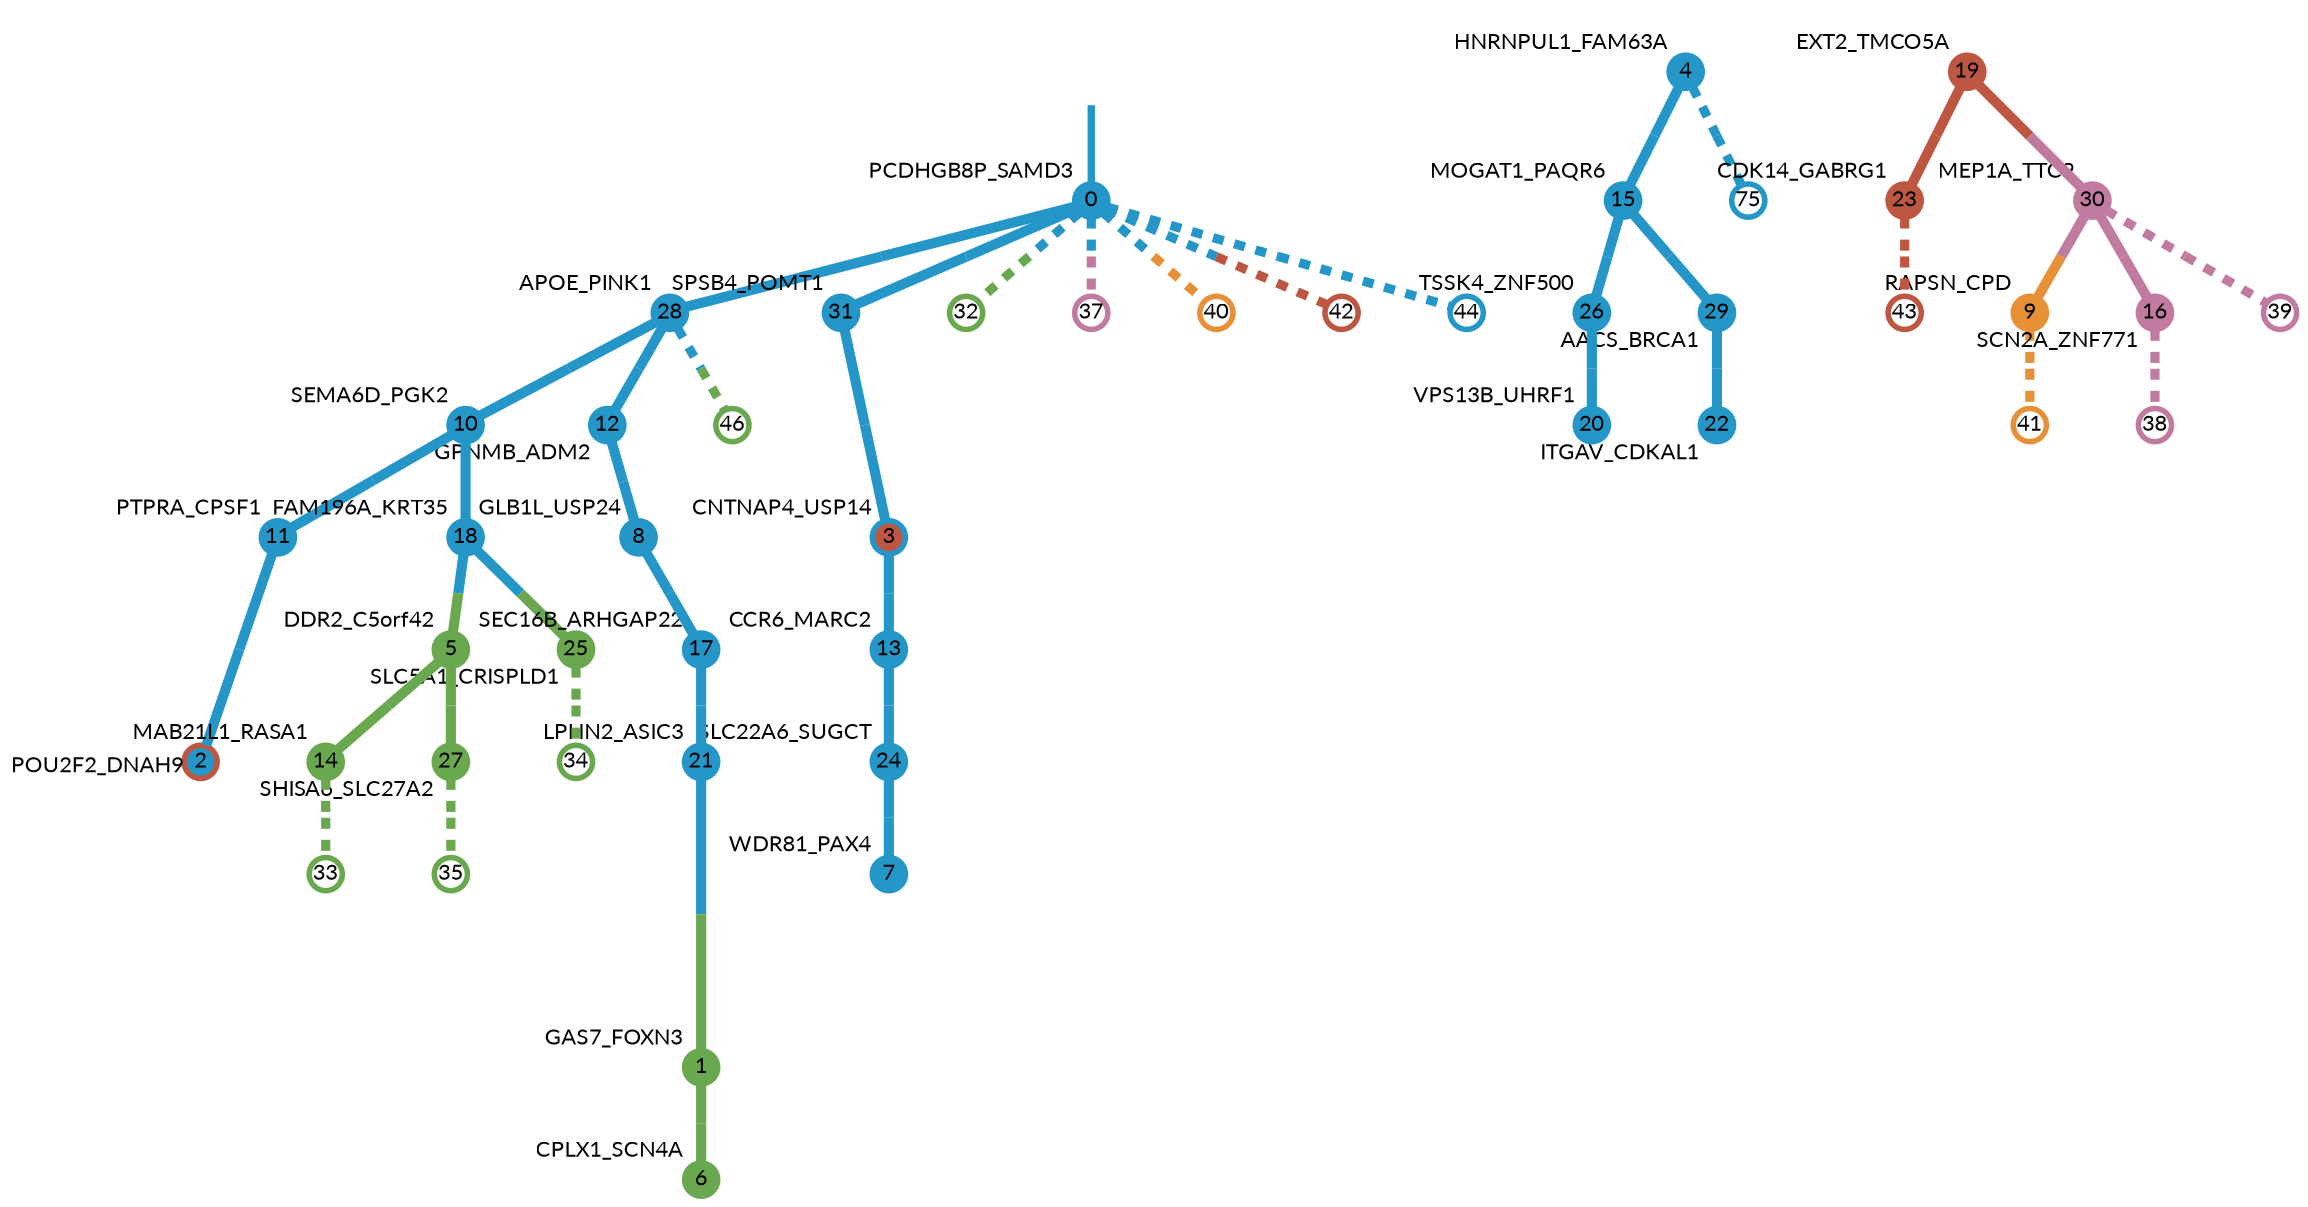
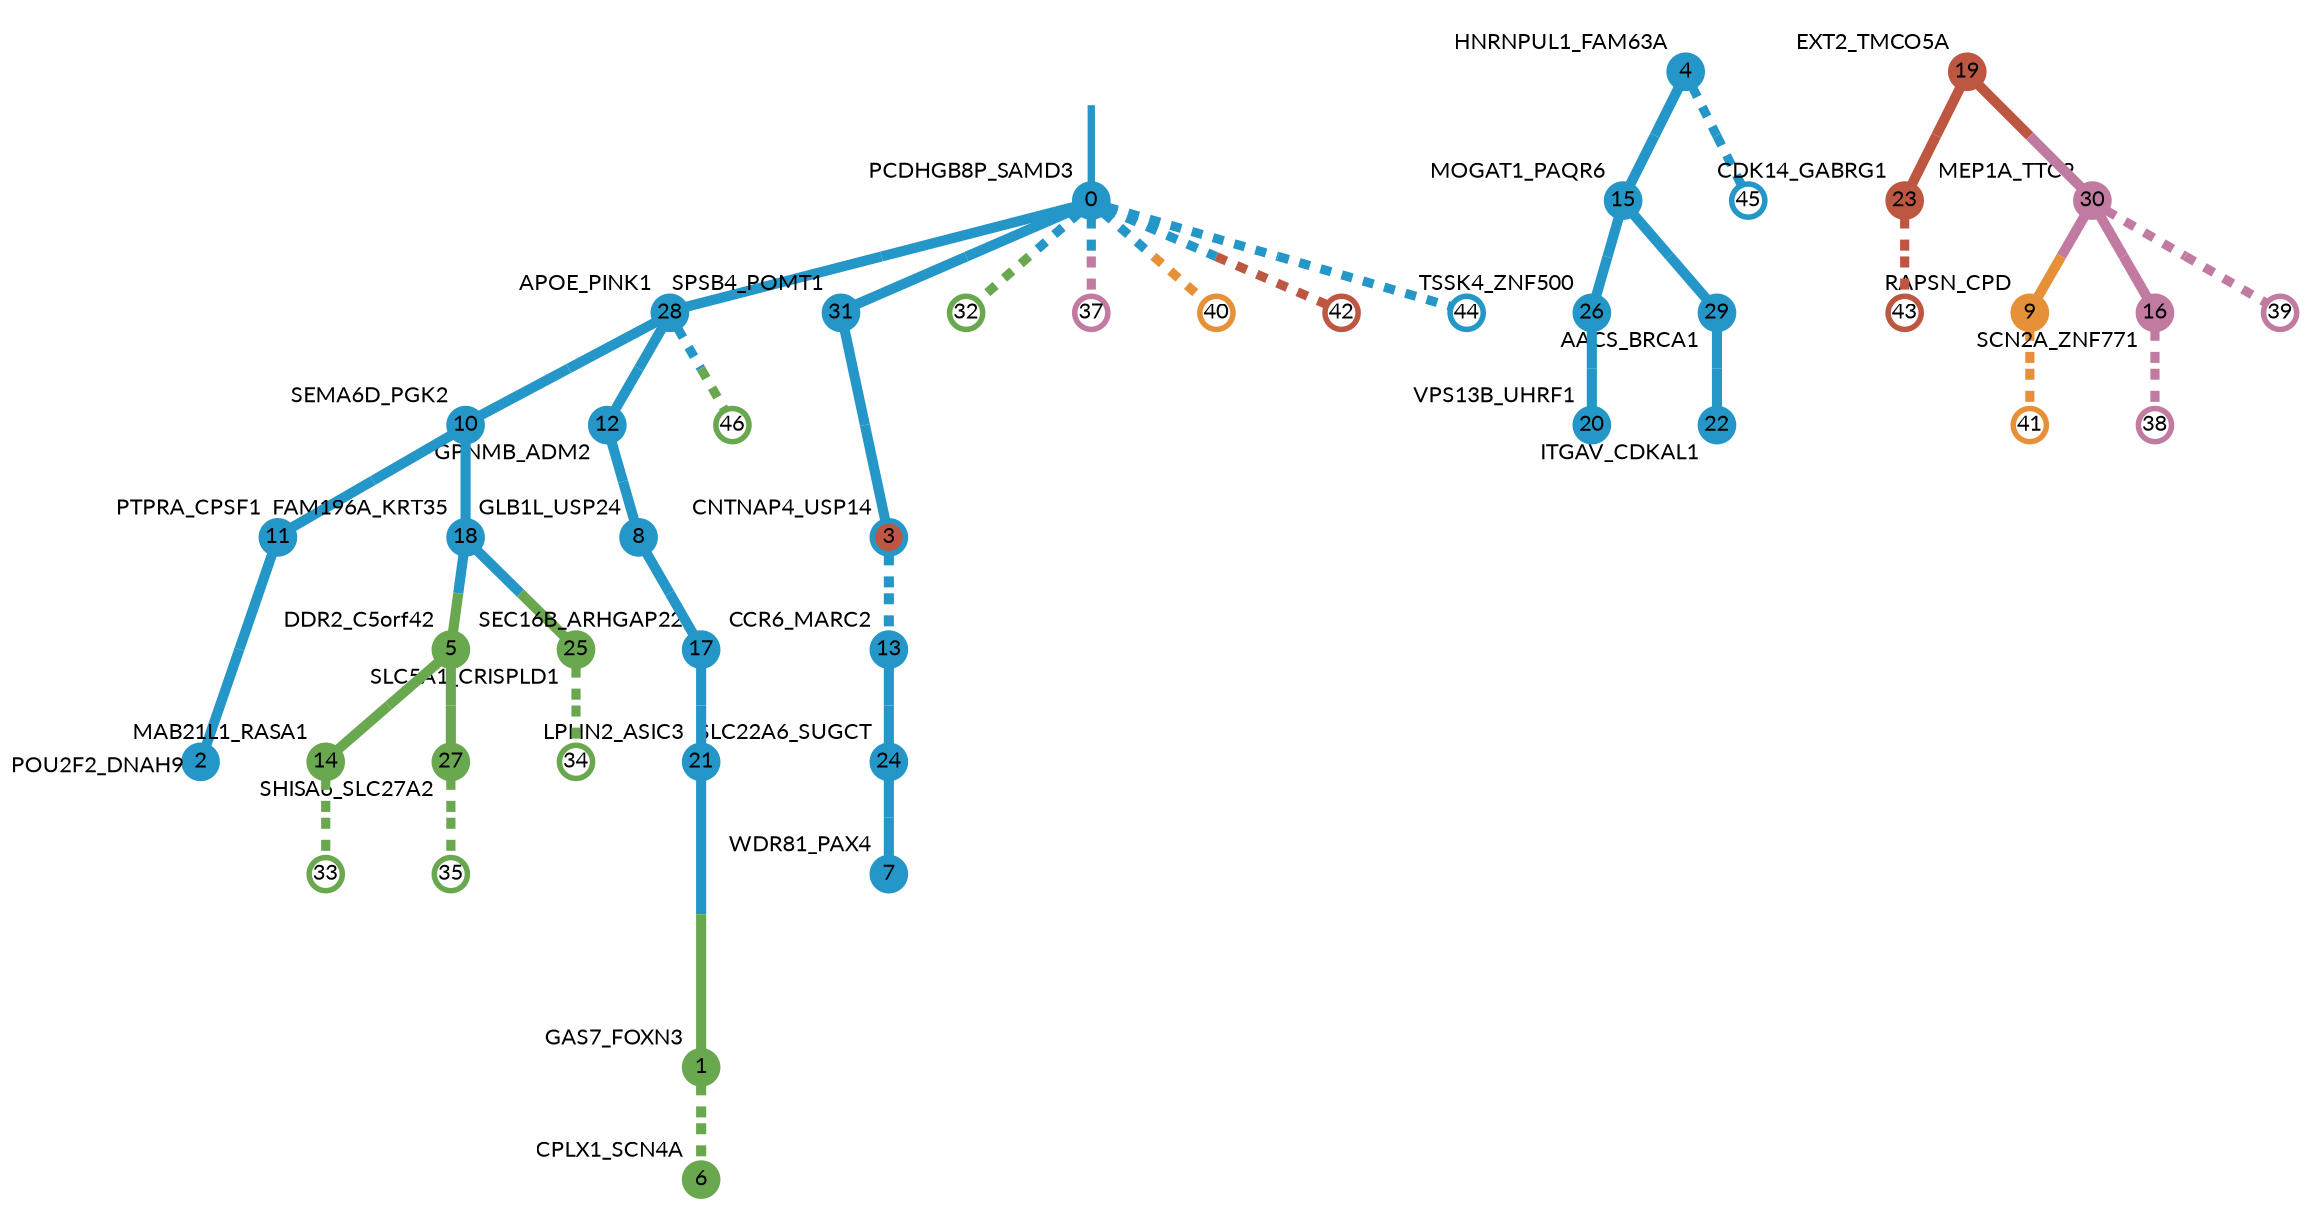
node "75": label "75" -> "45"
edge "3 CNTNAP4_USP14" -> "13 CCR6_MARC2": style solid -> dashed
node "2 POU2F2_DNAH9": color #be5742ff -> #2496c8ff
edge "1 GAS7_FOXN3" -> "6 CPLX1_SCN4A": style solid -> dashed
